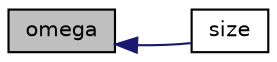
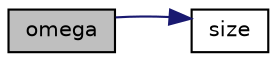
edge "size" -> "omega": reversed
